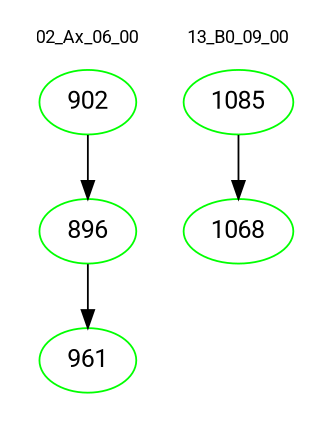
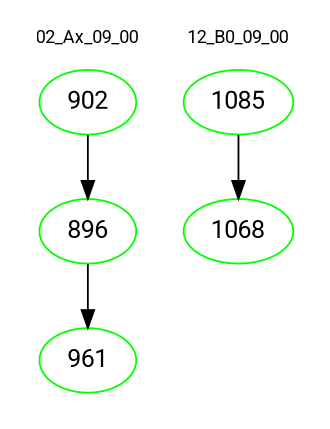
cluster "02_Ax_06_00": label "02_Ax_06_00" -> "02_Ax_09_00"
cluster "13_B0_09_00": label "13_B0_09_00" -> "12_B0_09_00"
